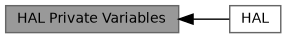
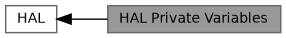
edge "HAL" -> "HAL Private Variables": reversed
